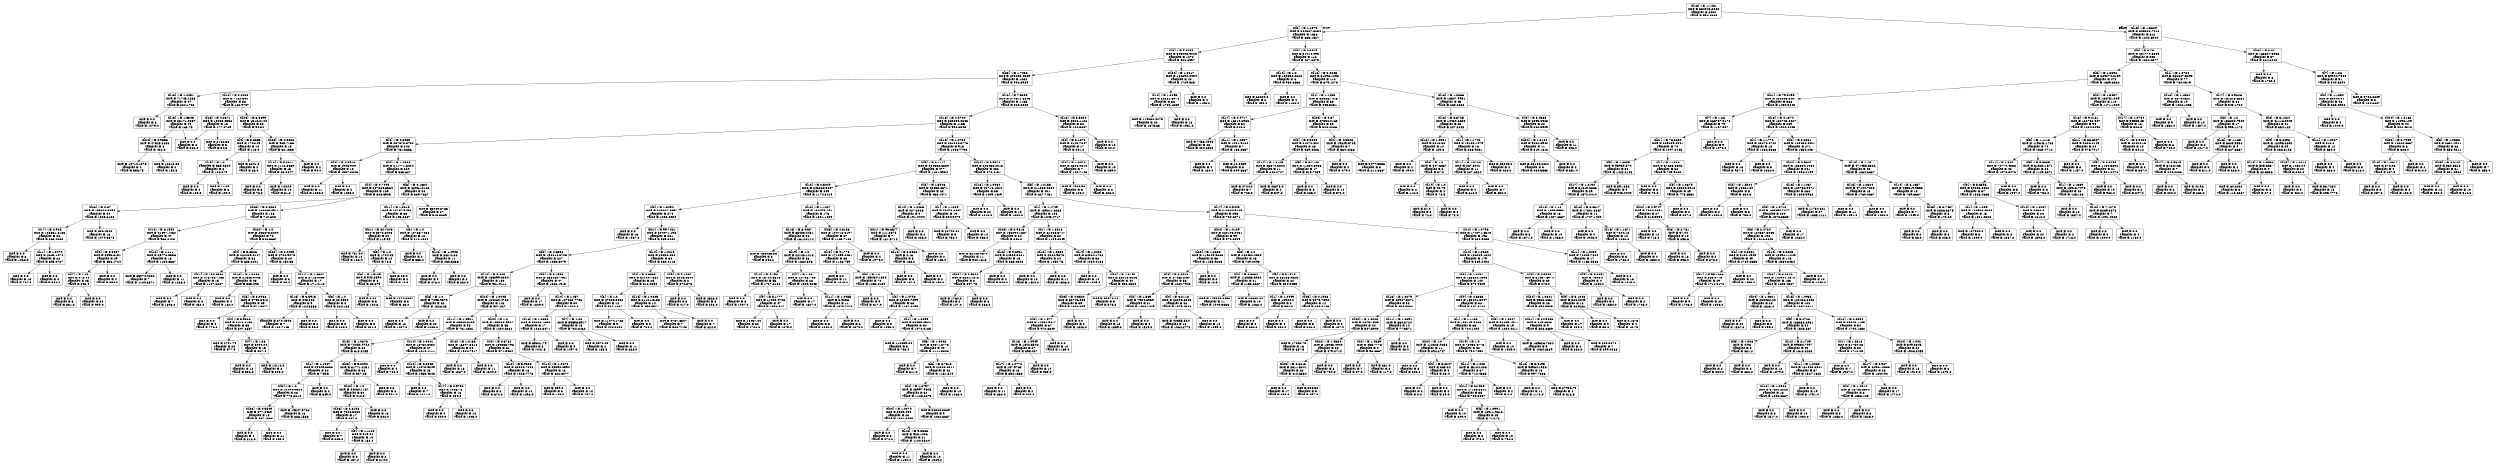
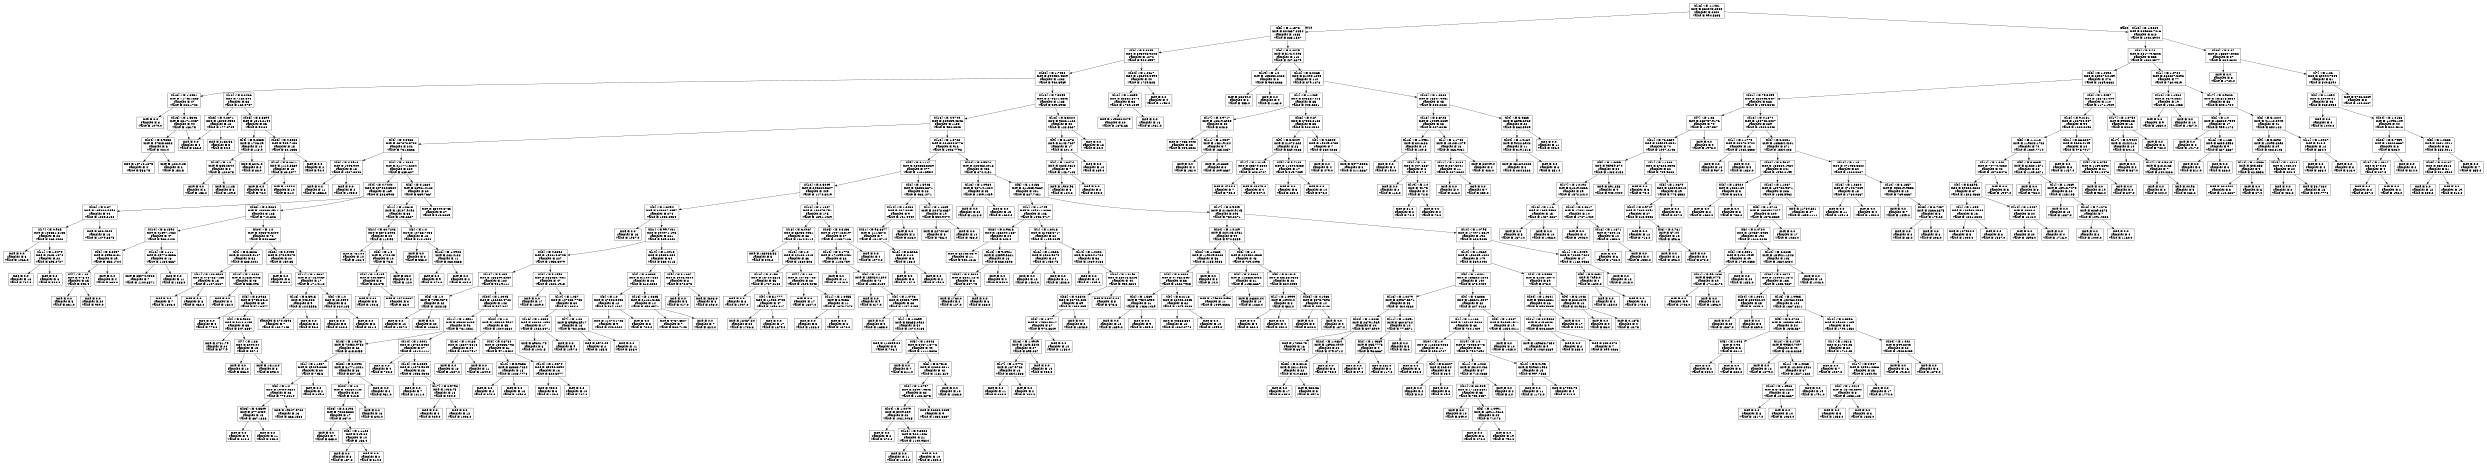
node "X[19] <= 1.0 samples = 363.2344 samples = 8 value = 120.375": label "X[19] <= 1.0 samples = 363.2344 samples = 8 value = 120.375" -> "X[19] <= 1.0 mse = 363.2344 samples = 8 value = 120.375"
node "mse = 0.0 samples = 2 value = 165.0": removed
